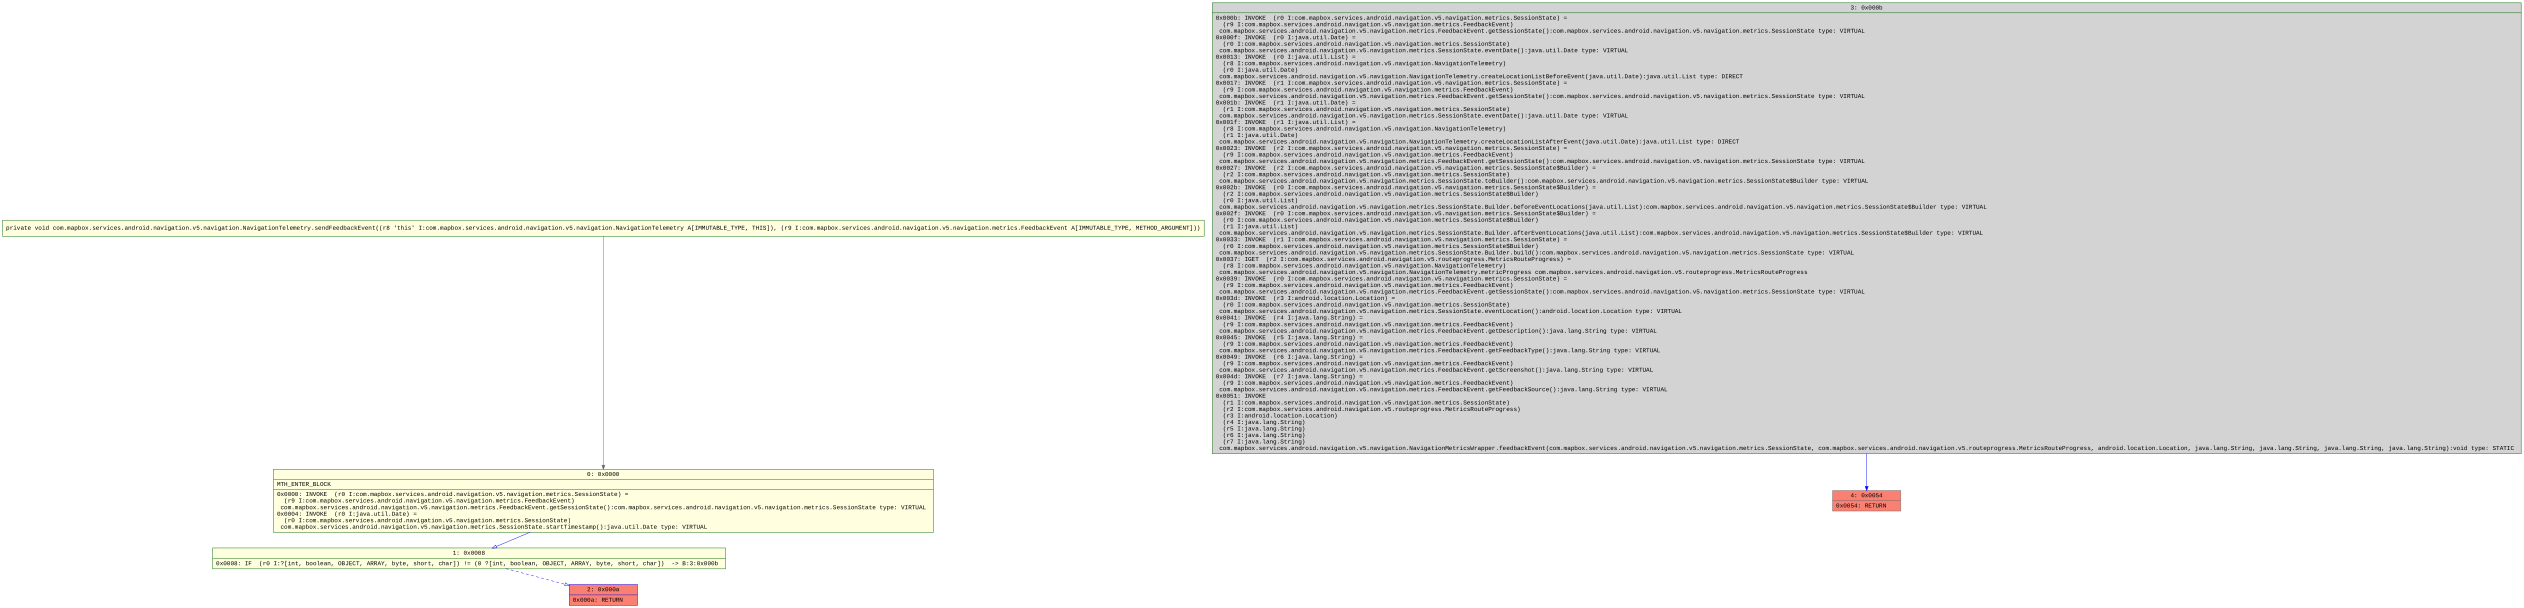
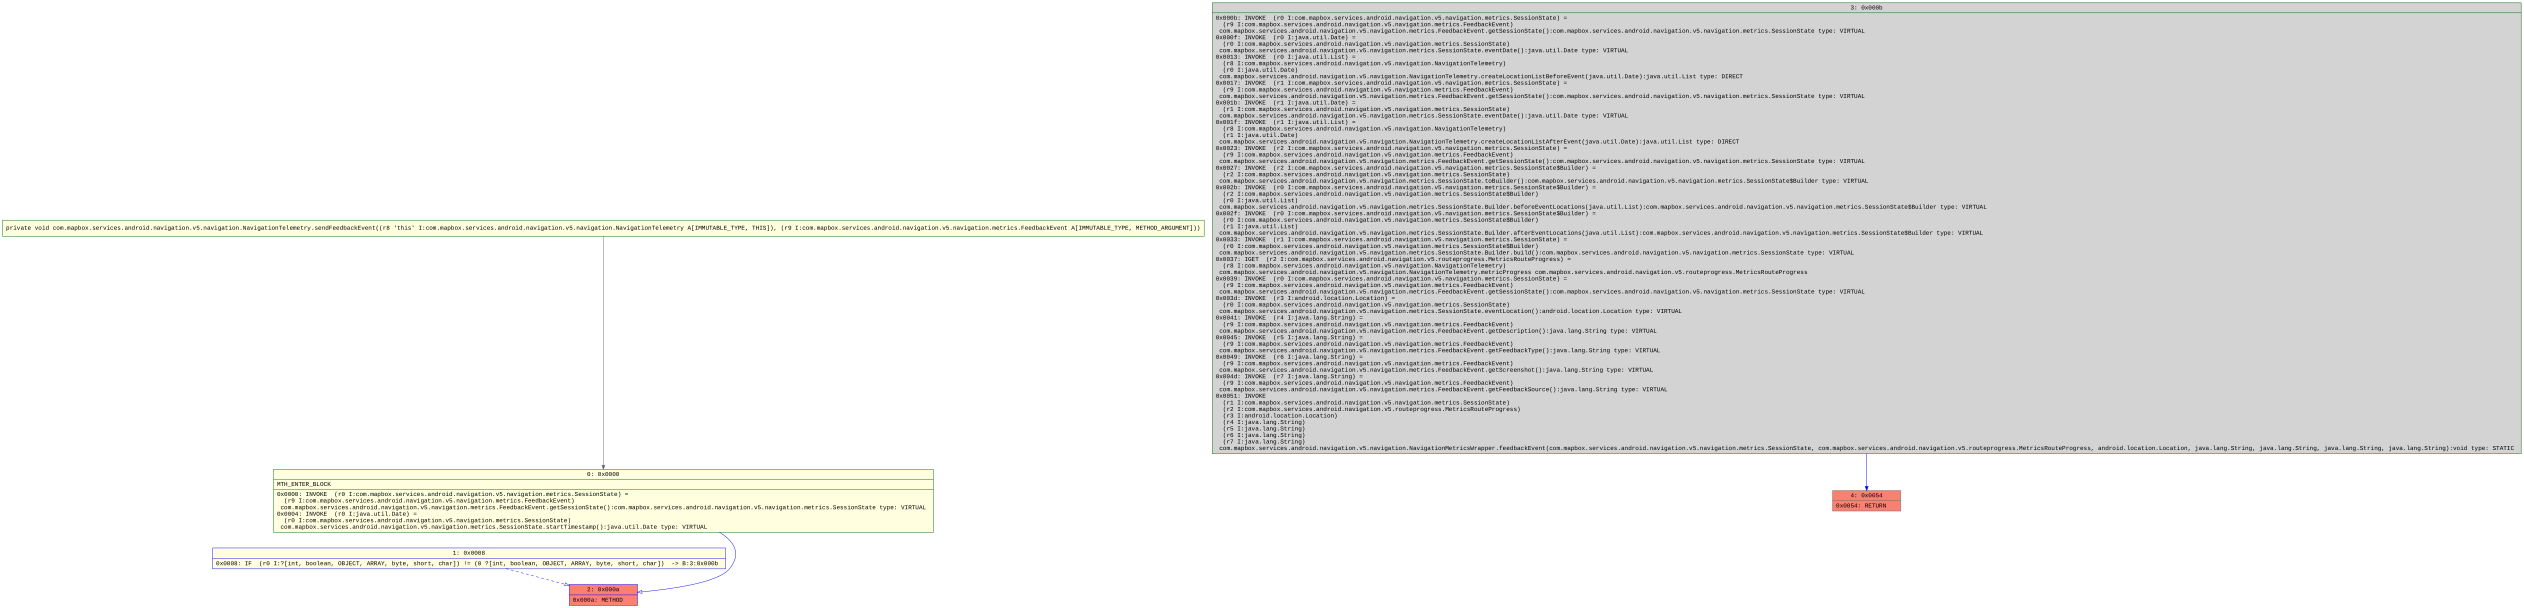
edge "0: 0x0000" -> "1: 0x0008": now "0: 0x0000" -> "2: 0x000a"
node "1: 0x0008": color darkgreen -> blue
node "2: 0x000a": text "0x000a: RETURN" -> "0x000a: METHOD"
